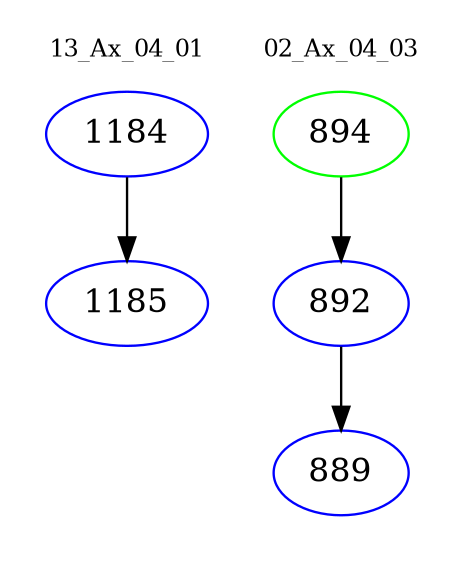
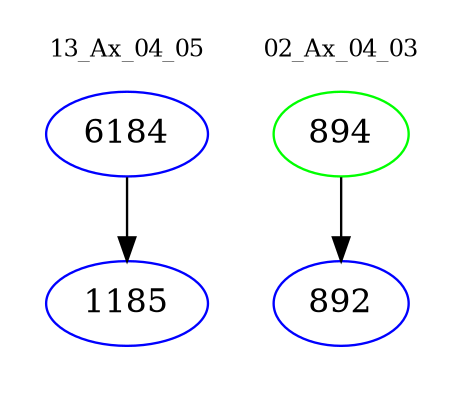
cluster "13_Ax_04_01": label "13_Ax_04_01" -> "13_Ax_04_05"
node "1184": label "1184" -> "6184"
node "889": removed
